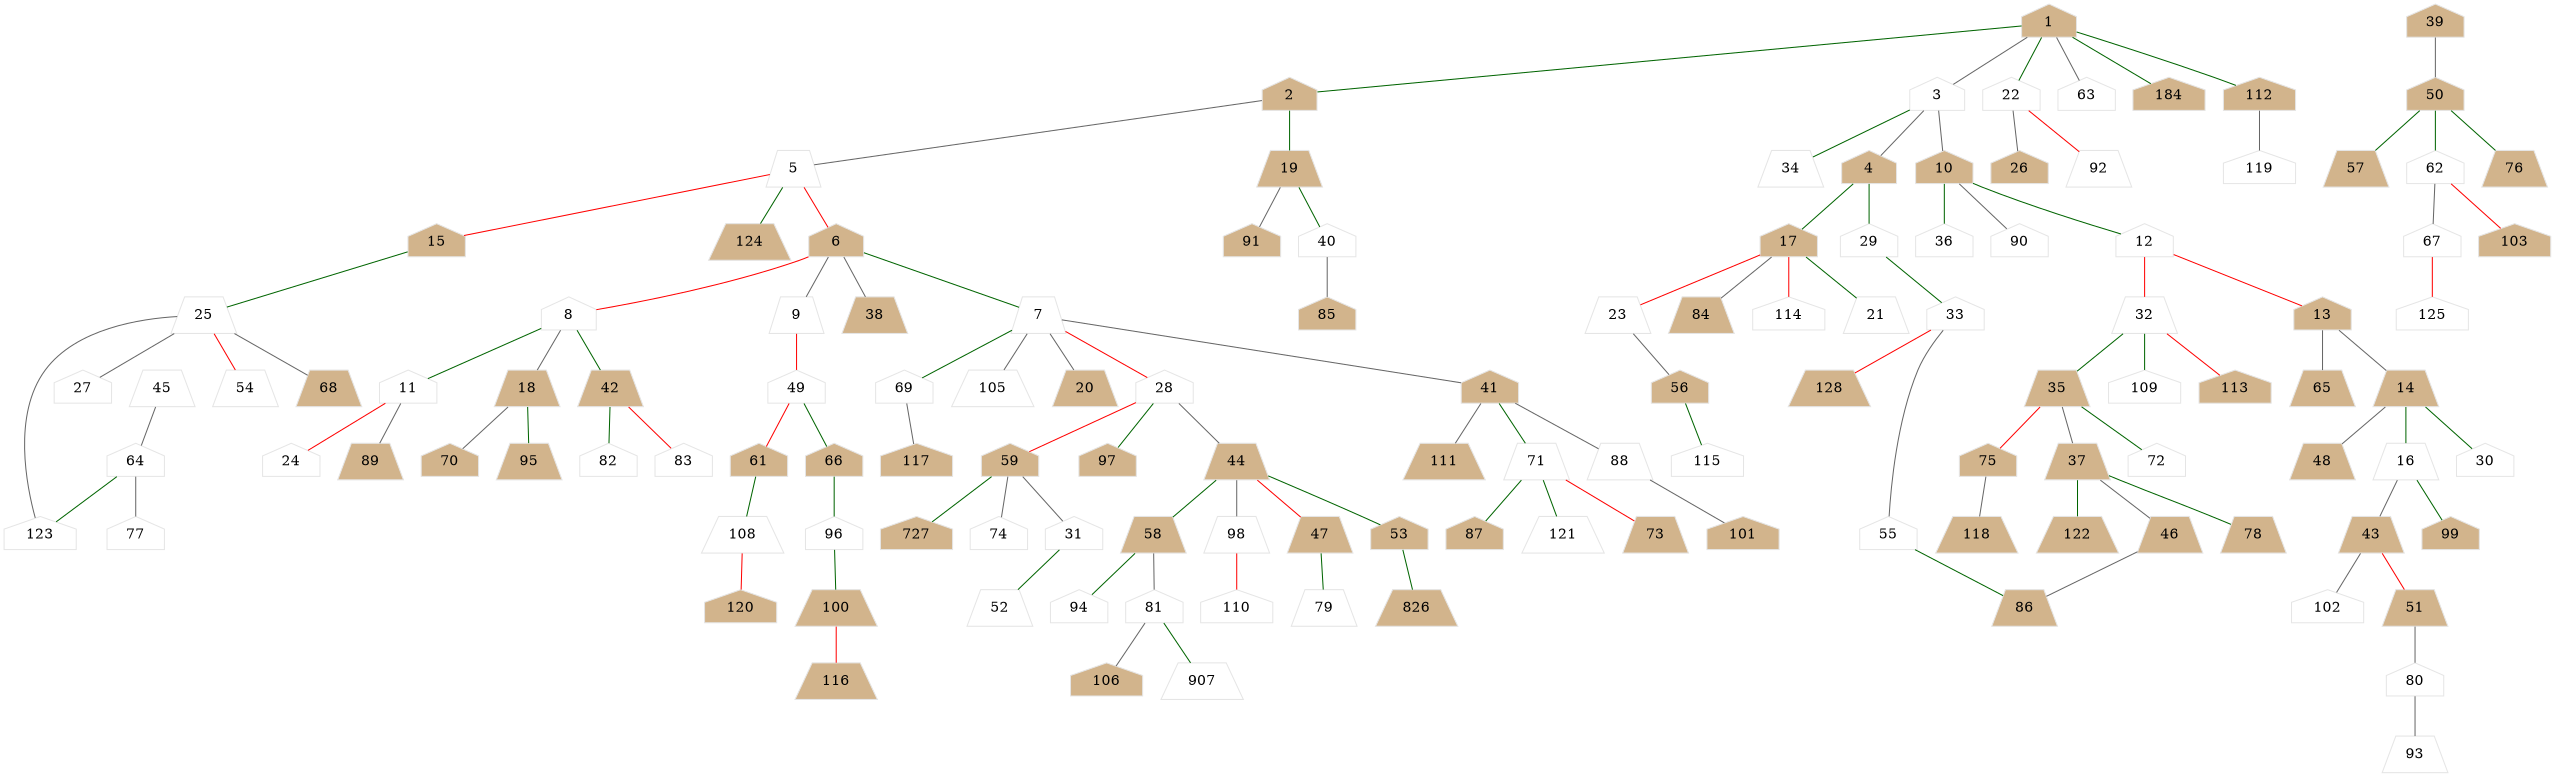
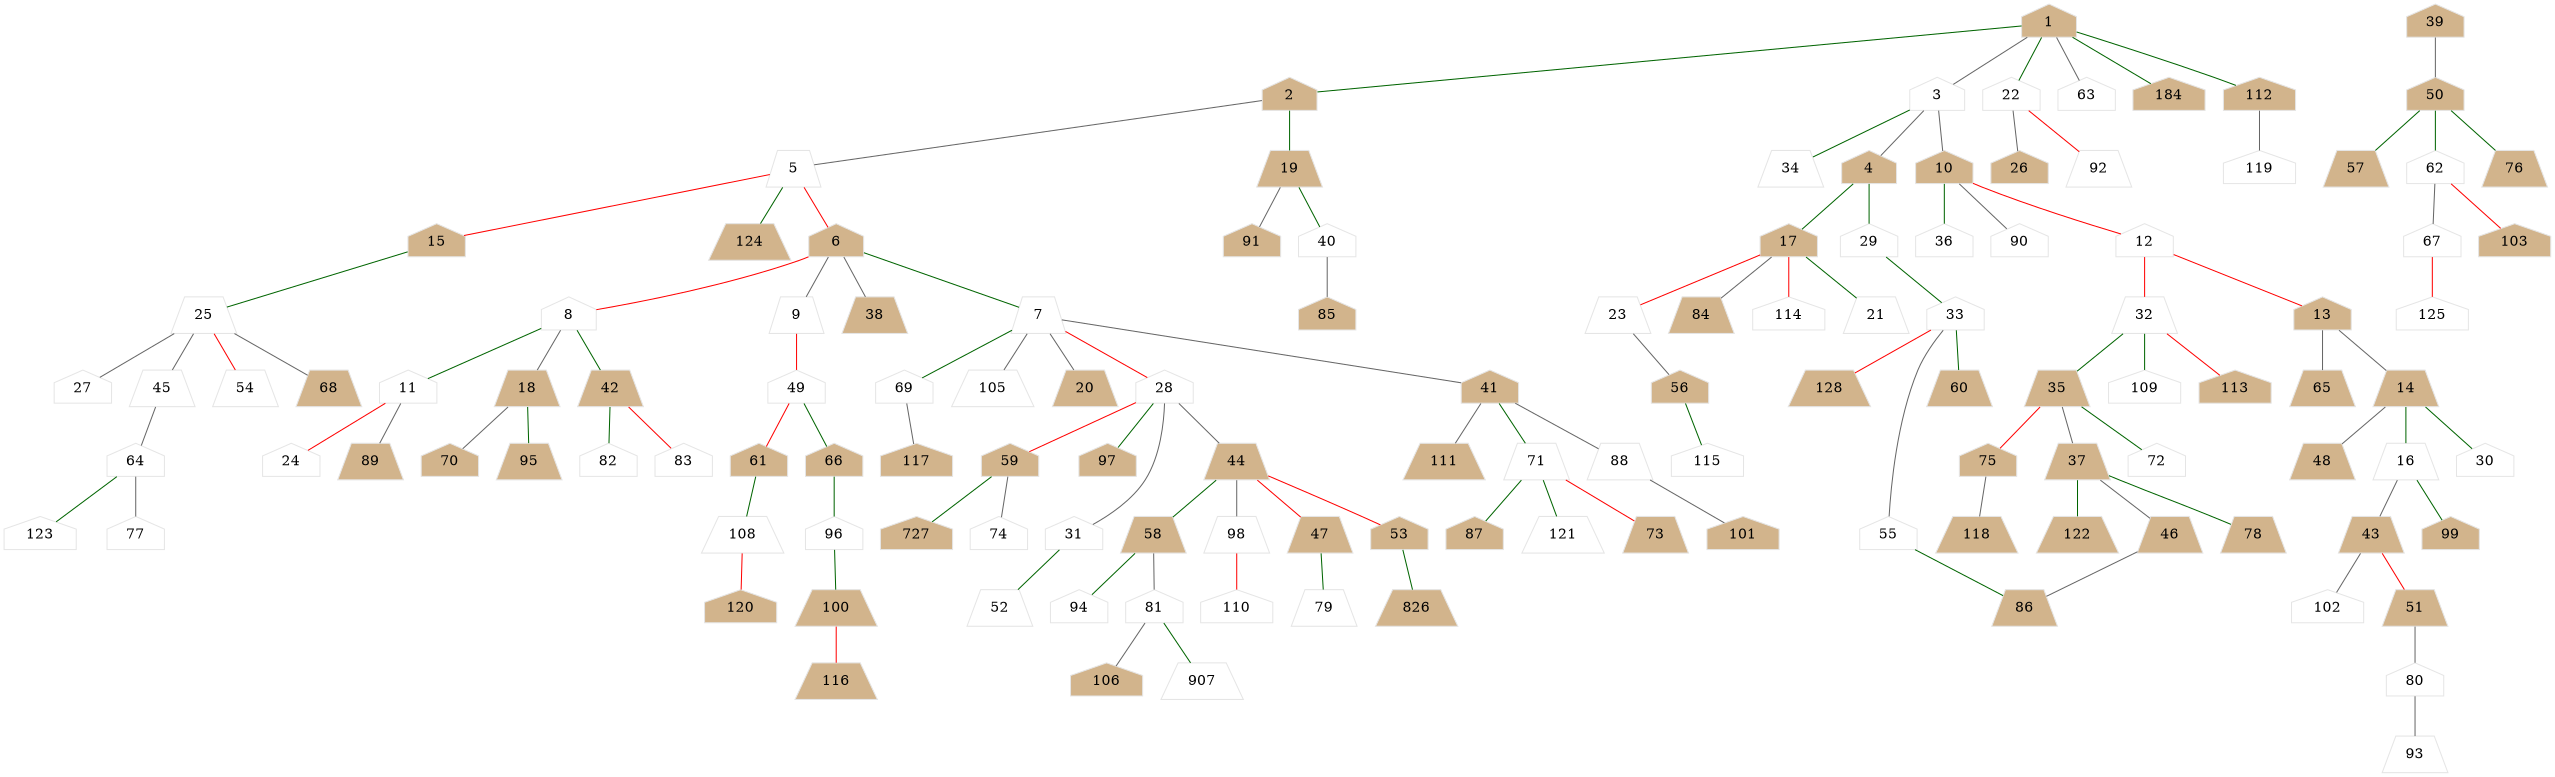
edge "10" -- "12": color darkgreen -> red
edge "25" -- "123": now "25" -- "45"
node "60": added
edge "59" -- "31": now "28" -- "31"
edge "44" -- "53": color darkgreen -> red
